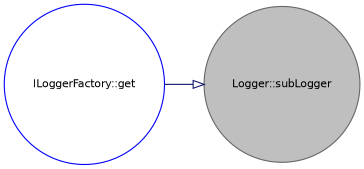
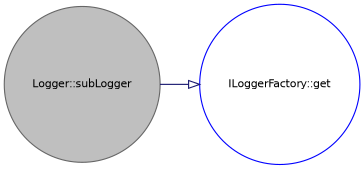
edge "ILoggerFactory::get" -> "Logger::subLogger": reversed
